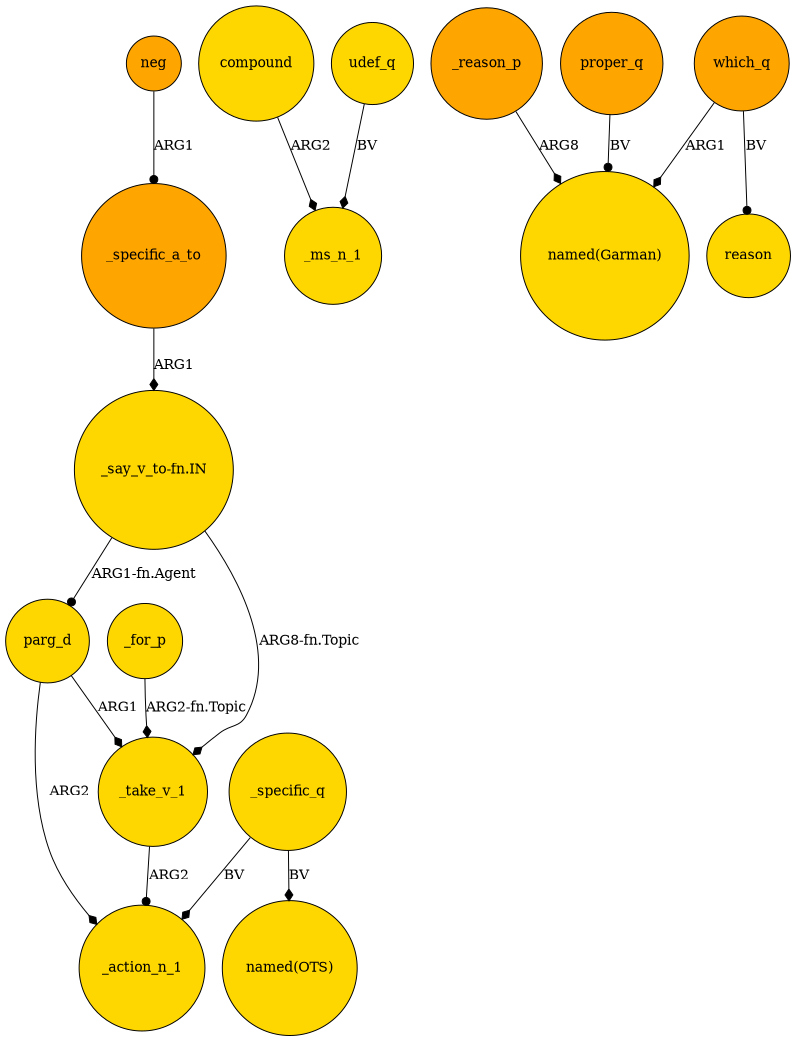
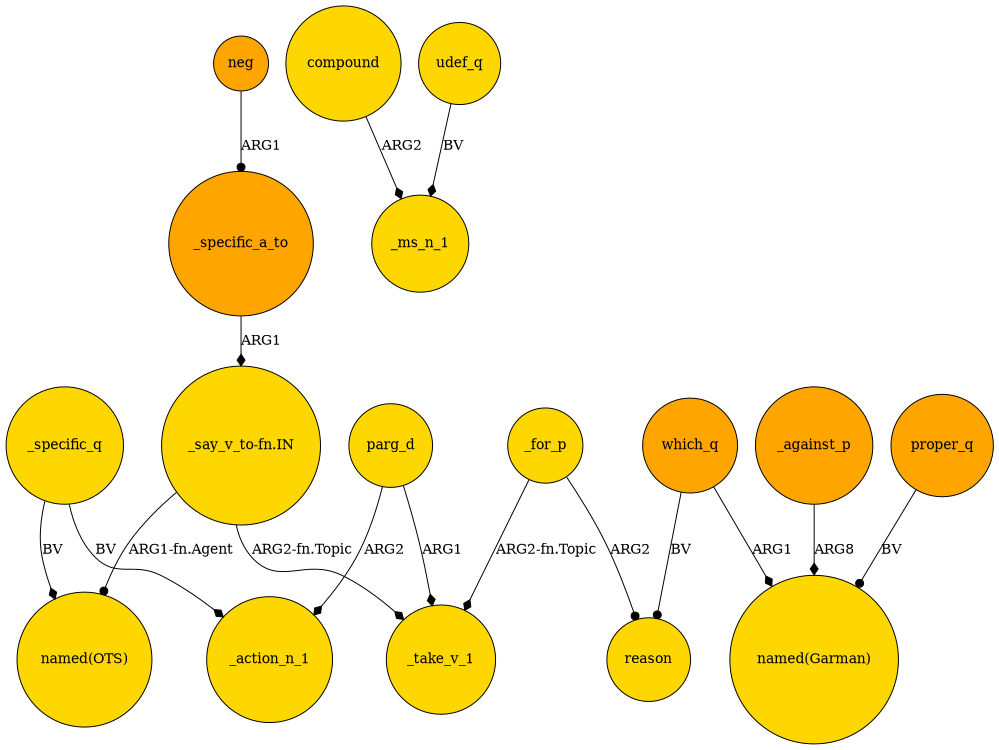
node "_reason_p": label "_reason_p" -> "_against_p"
edge "_for_p" -> "reason": added, label "ARG2"
edge "_say_v_to-fn.IN" -> "parg_d": now "_say_v_to-fn.IN" -> "named(OTS)"
edge "_say_v_to-fn.IN" -> "_take_v_1": label "ARG8-fn.Topic" -> "ARG2-fn.Topic"
edge "_take_v_1" -> "_action_n_1": removed, label "ARG2"
